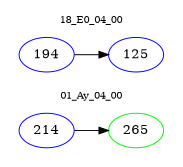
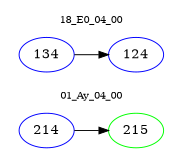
node "194": label "194" -> "134"
node "125": label "125" -> "124"
node "265": label "265" -> "215"
